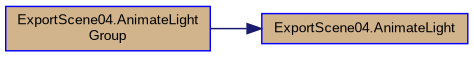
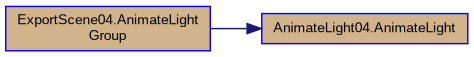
node "ExportScene04.AnimateLight": label "ExportScene04.AnimateLight" -> "AnimateLight04.AnimateLight"
